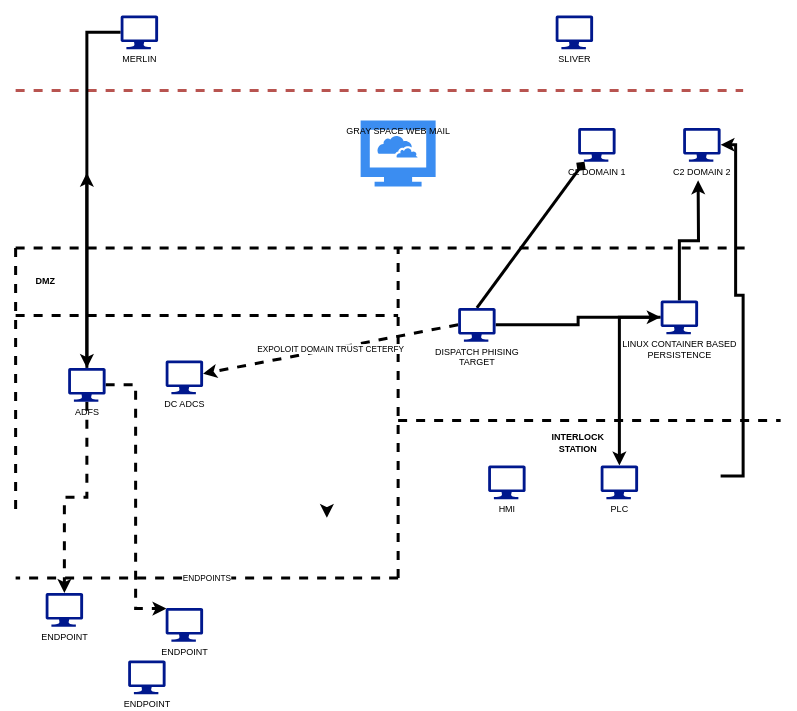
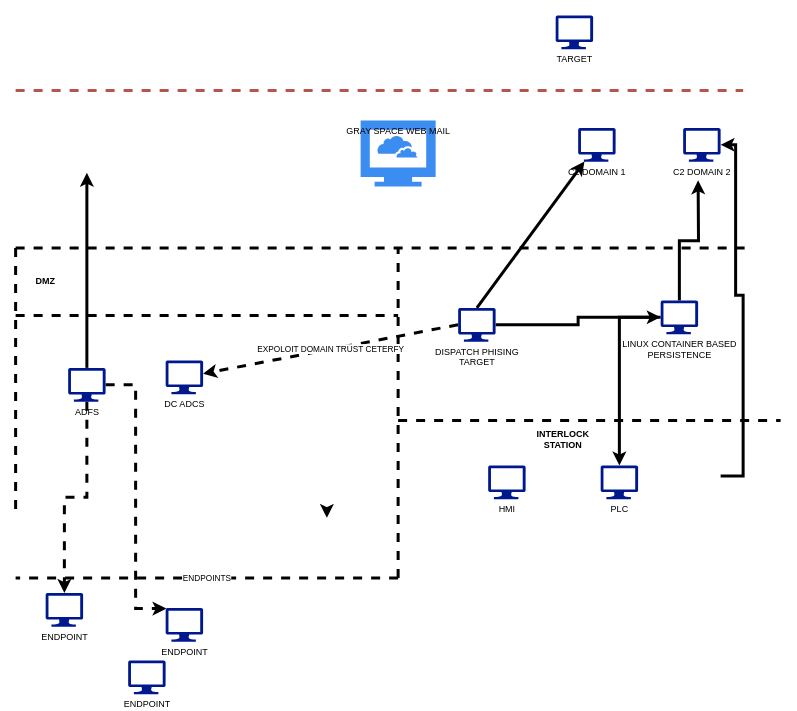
node "MERLIN": removed
node "SLIVER": label "SLIVER" -> "TARGET"
edge "MERLIN" -> "ADFS": removed
edge "DISPATCH PHISING TARGET" -> "C2 DOMAIN 1": arrowhead diamond -> classic
node "INTERLOCK STATION": moved (578, 443) -> (563, 439)
